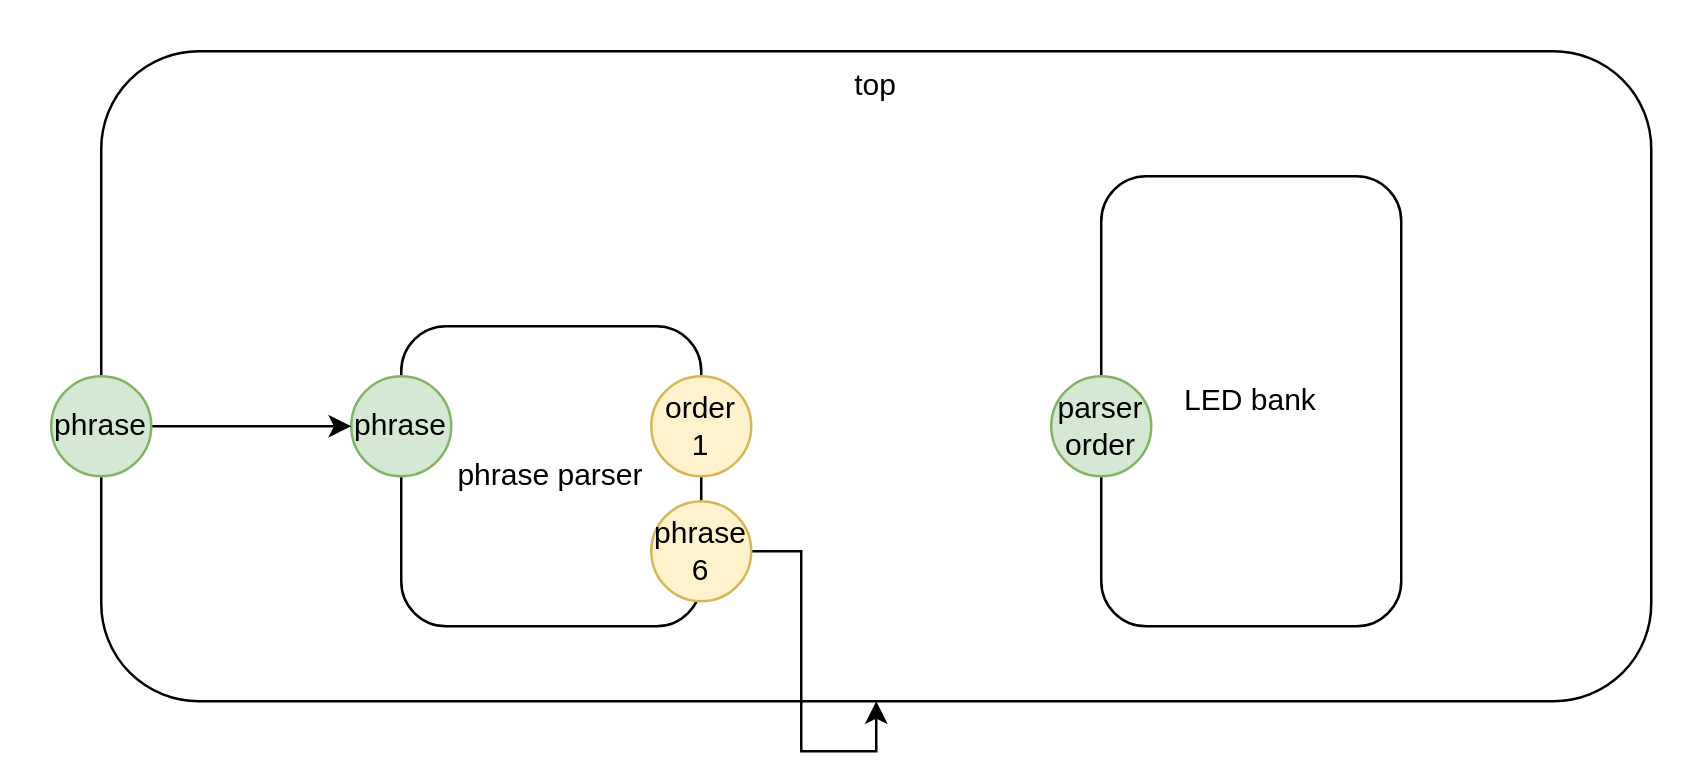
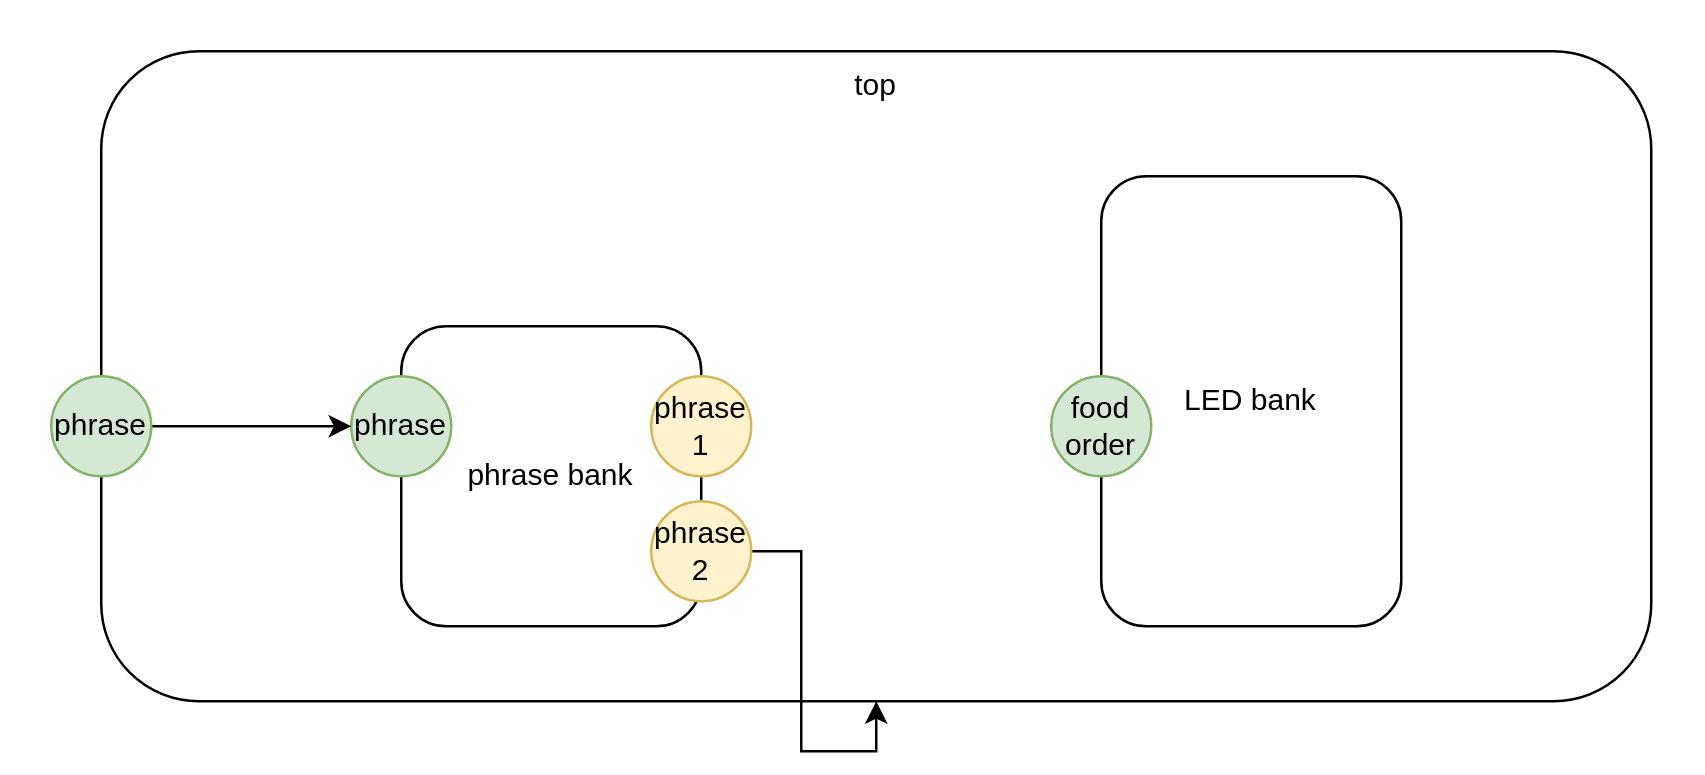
node "order 1": label "order 1" -> "phrase 1"
node "parser order": label "parser order" -> "food order"
node "phrase parser": label "phrase parser" -> "phrase bank"
node "phrase 6": label "phrase 6" -> "phrase 2"
